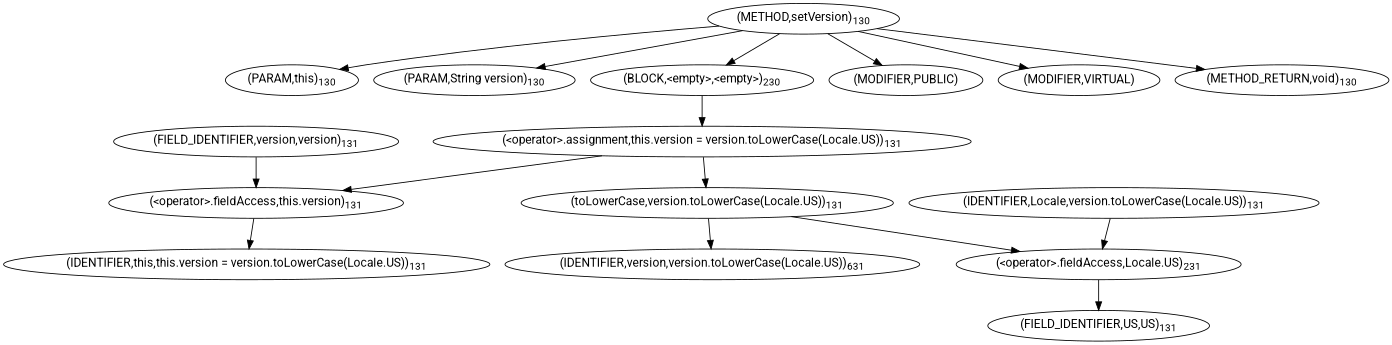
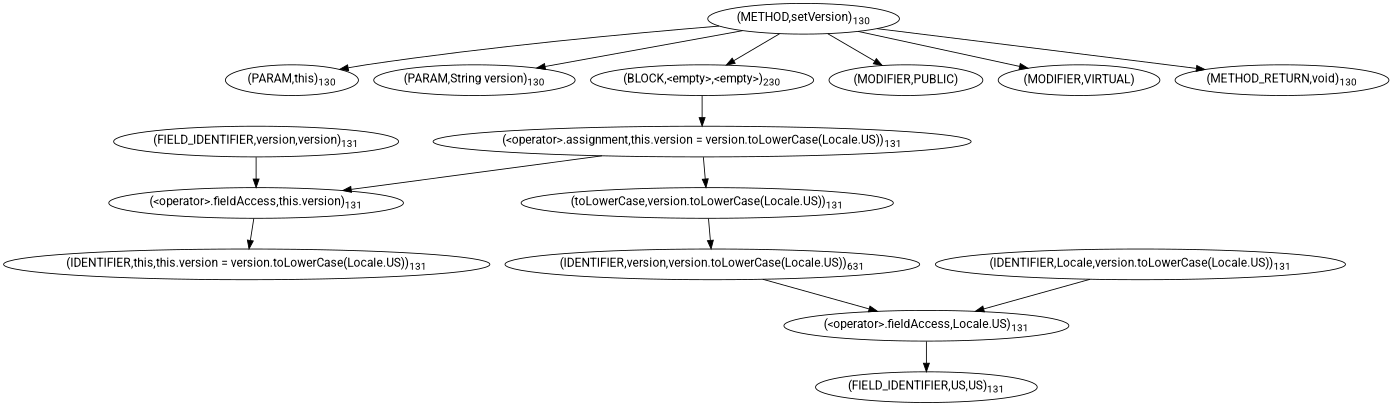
edge "(toLowerCase,version.toLowerCase(Locale.US))" -> "(<operator>.fieldAccess,Locale.US)": now "(IDENTIFIER,version,version.toLowerCase(Locale.US))" -> "(<operator>.fieldAccess,Locale.US)"
node "(<operator>.fieldAccess,Locale.US)": text "231" -> "131"
